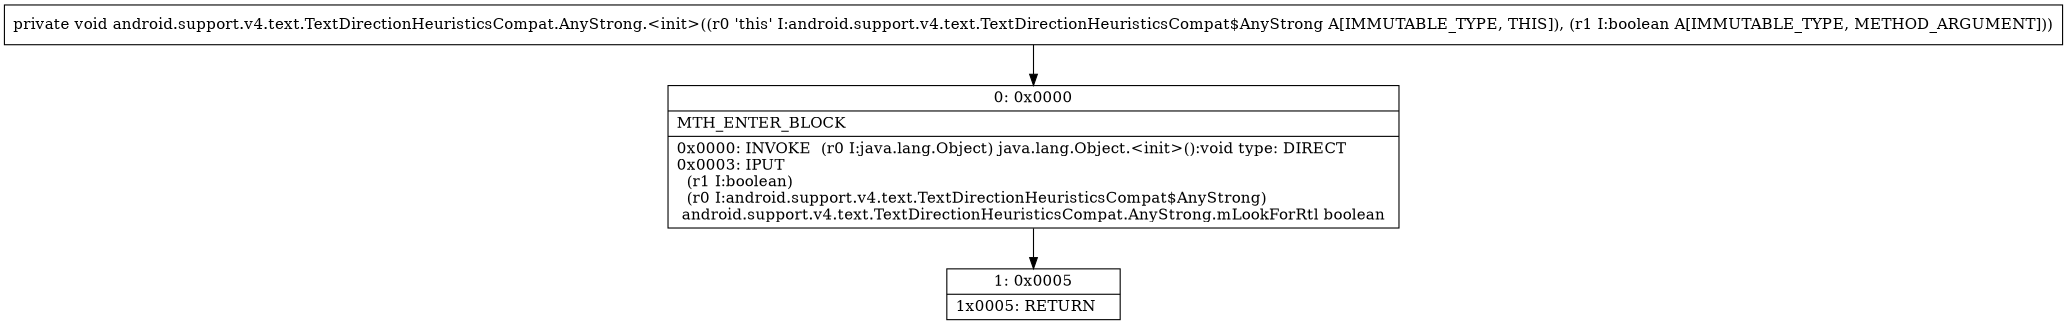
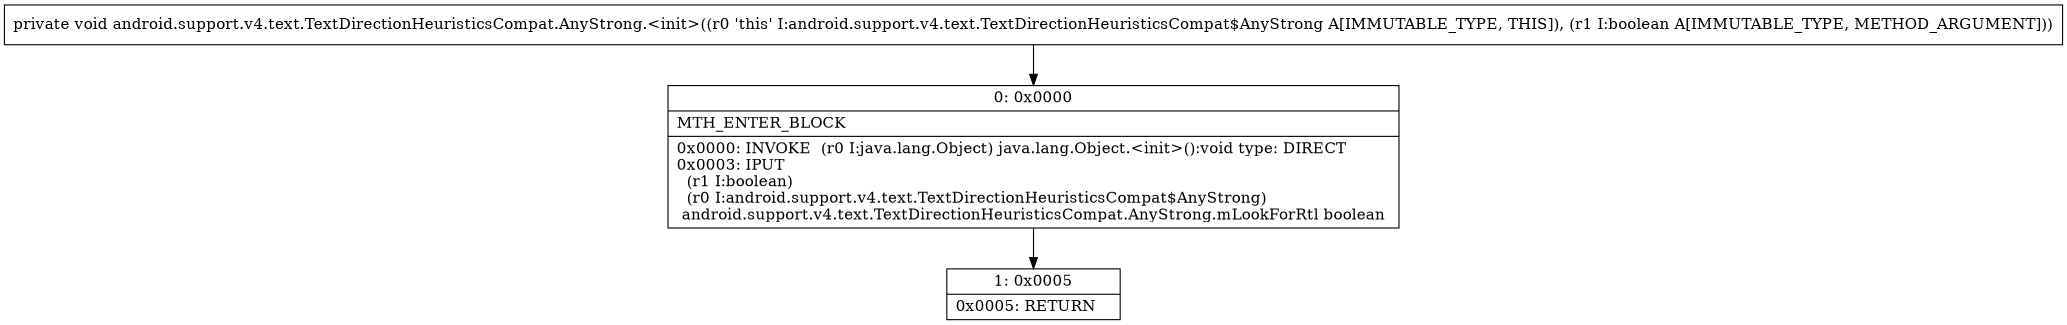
node "1: 0x0005": text "1x0005: RETURN" -> "0x0005: RETURN"
